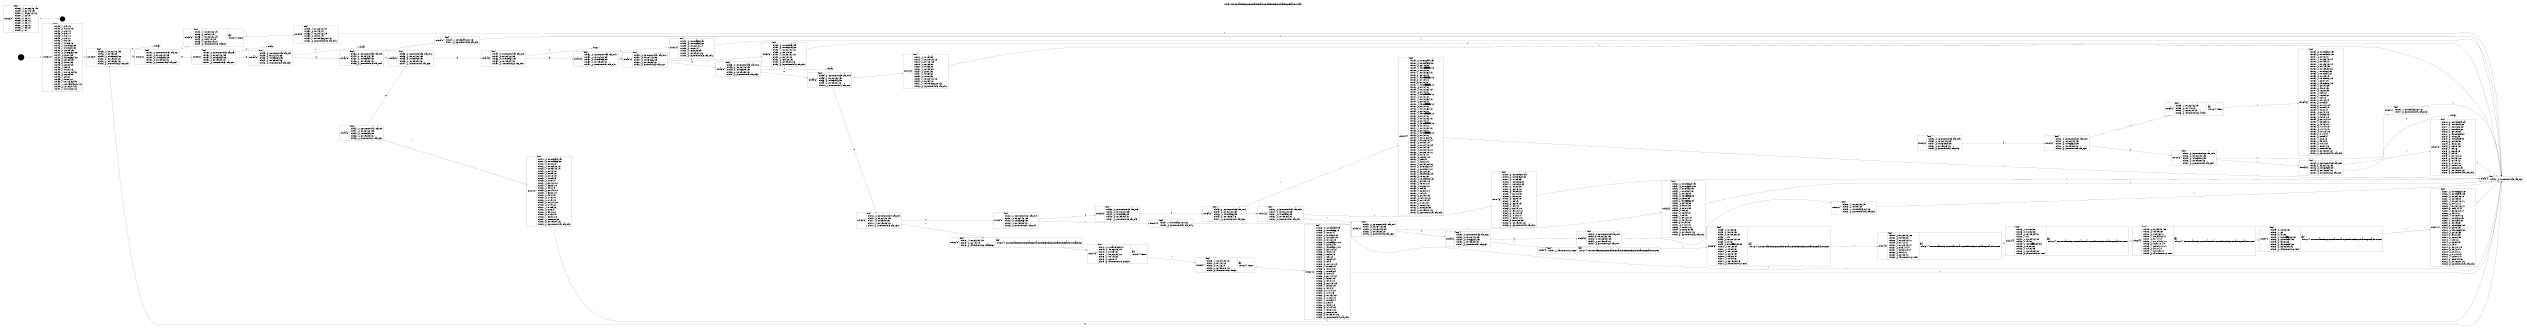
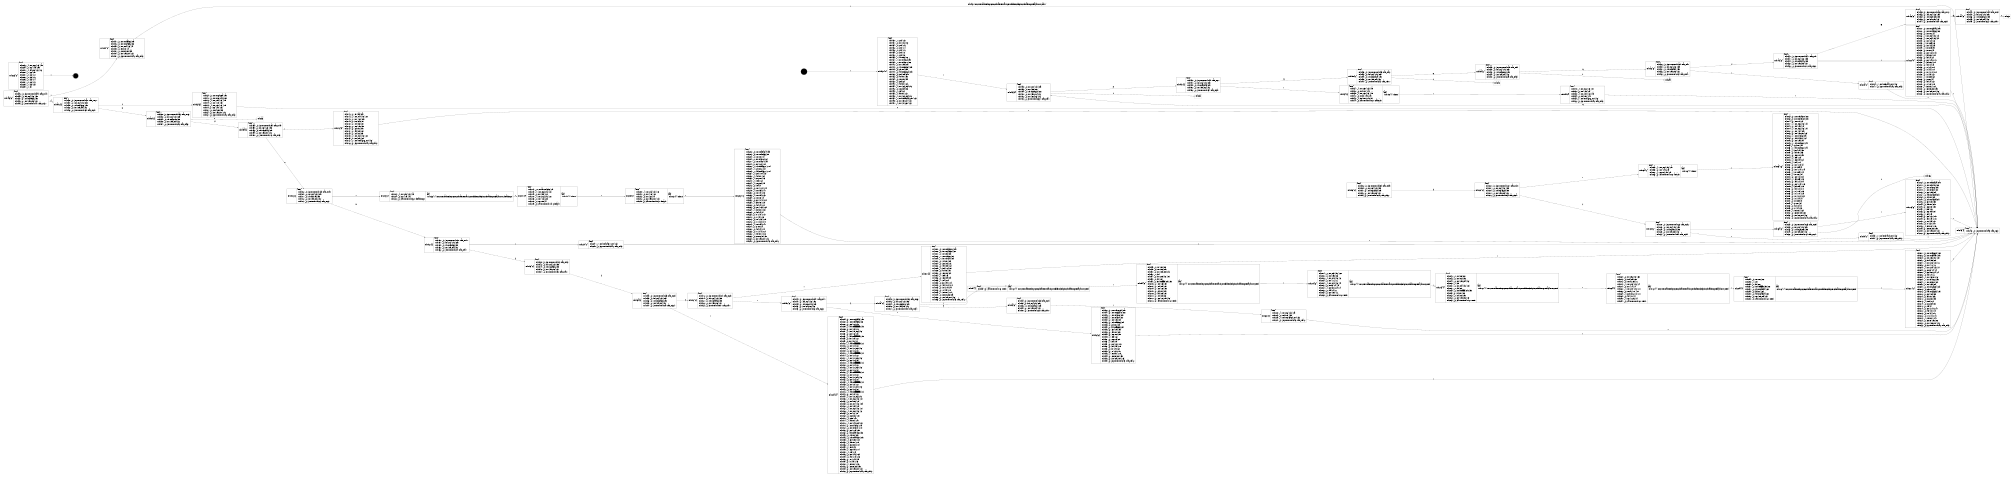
edge "0x401a26 [28]" -> "0x401a5e [28]": now "0x401a26 [28]" -> "0x401a42 [28]"
edge "0x401a7a [28]" -> "0x401a96 [28]": removed, label "15"
